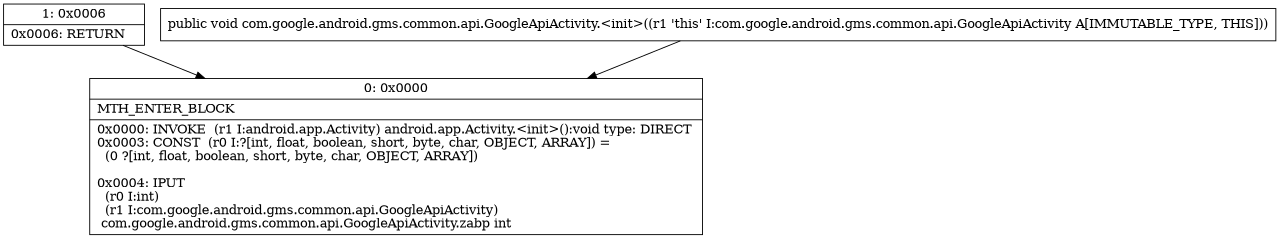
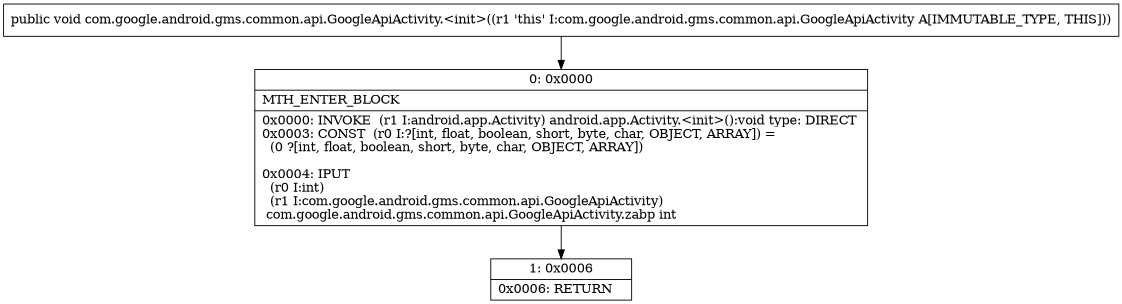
edge "1: 0x0006" -> "0: 0x0000": reversed
